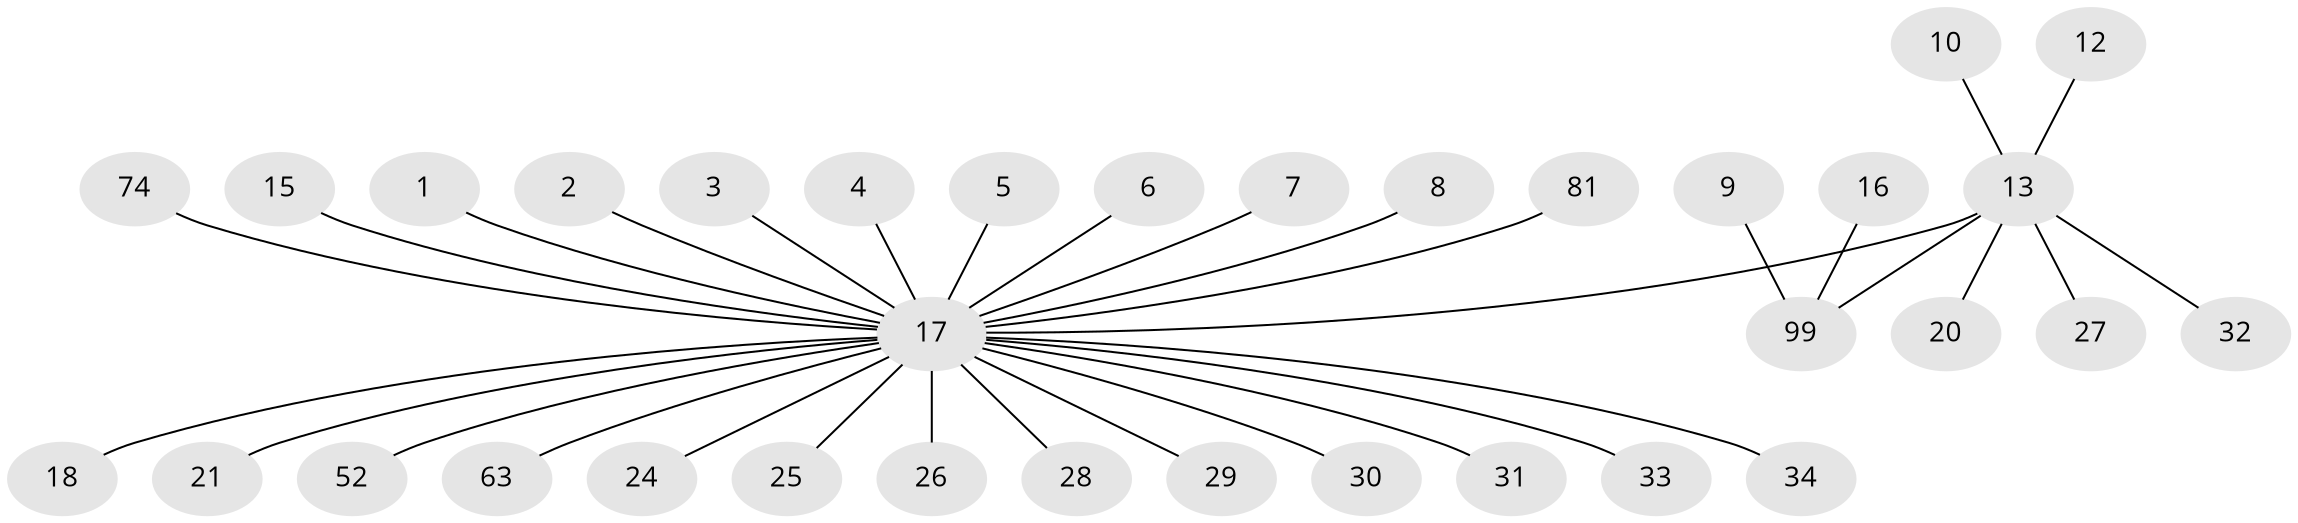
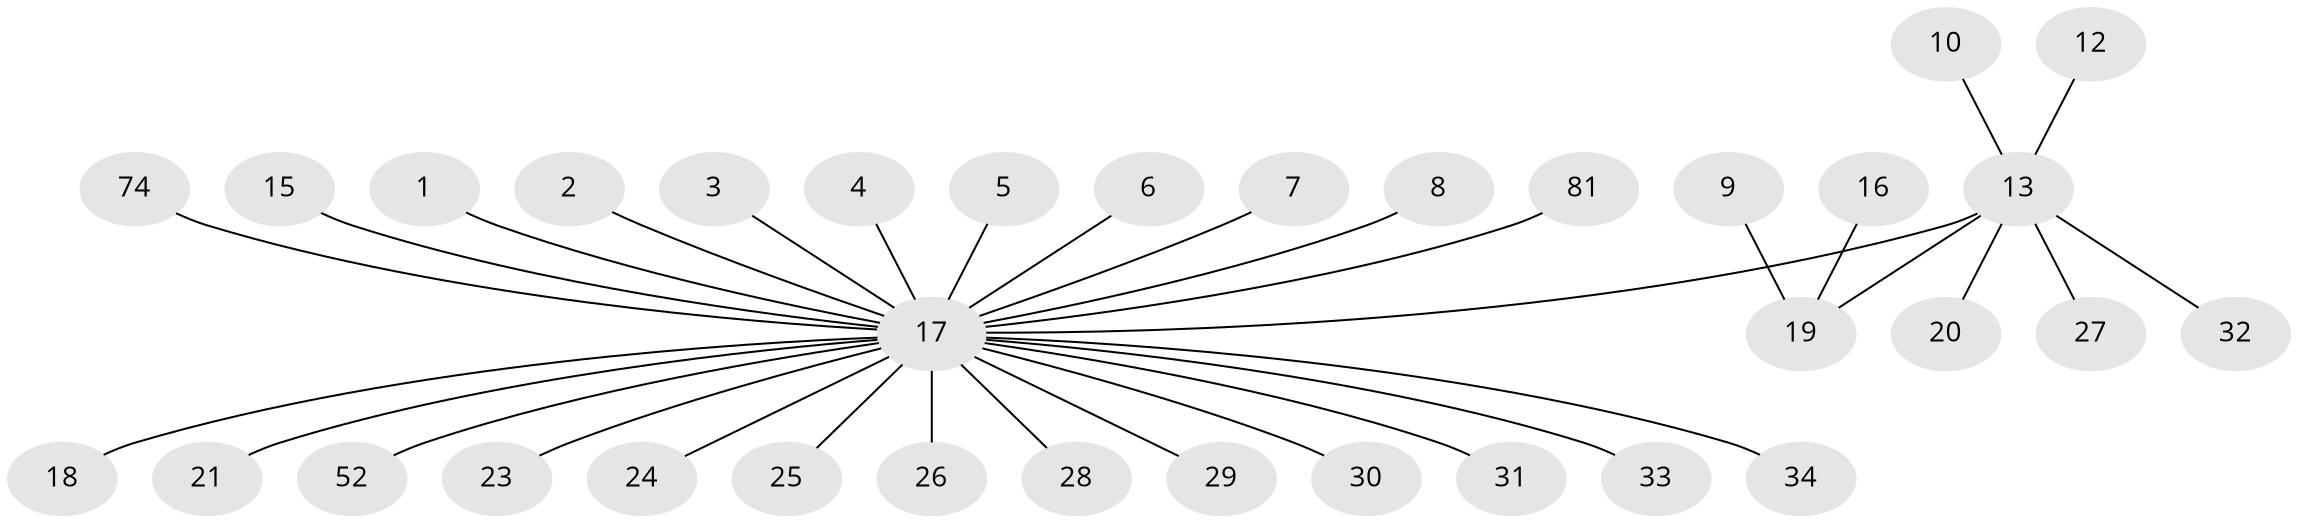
node "99": label "99" -> "19"
node "63": label "63" -> "23"
